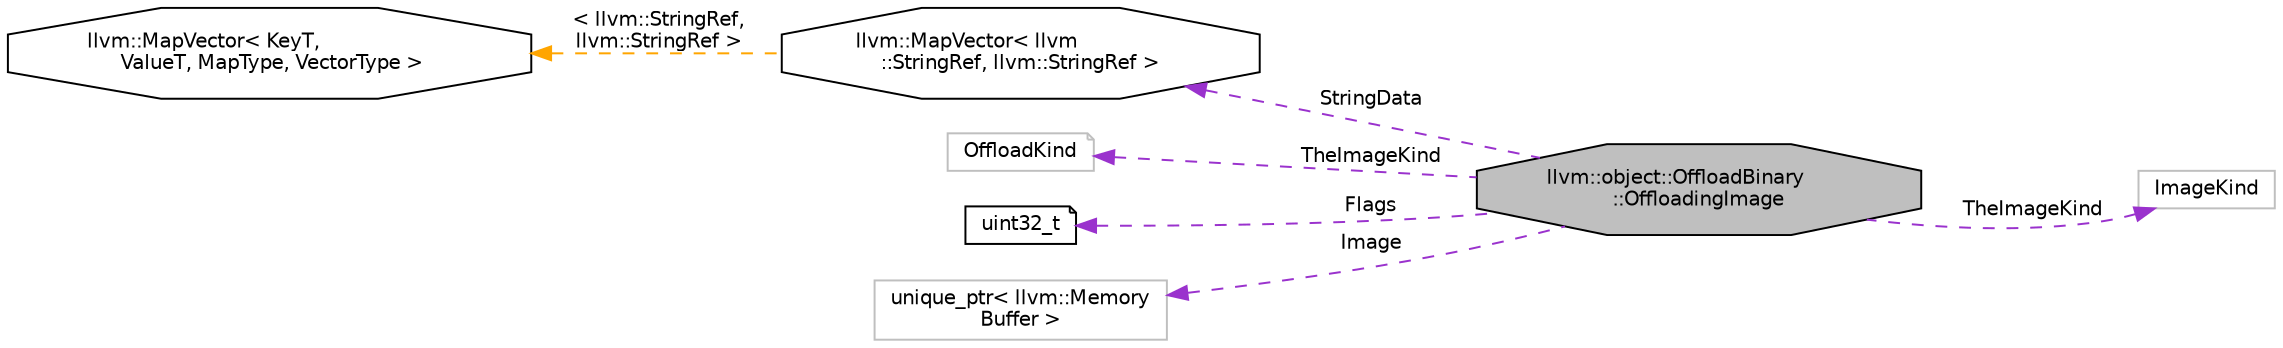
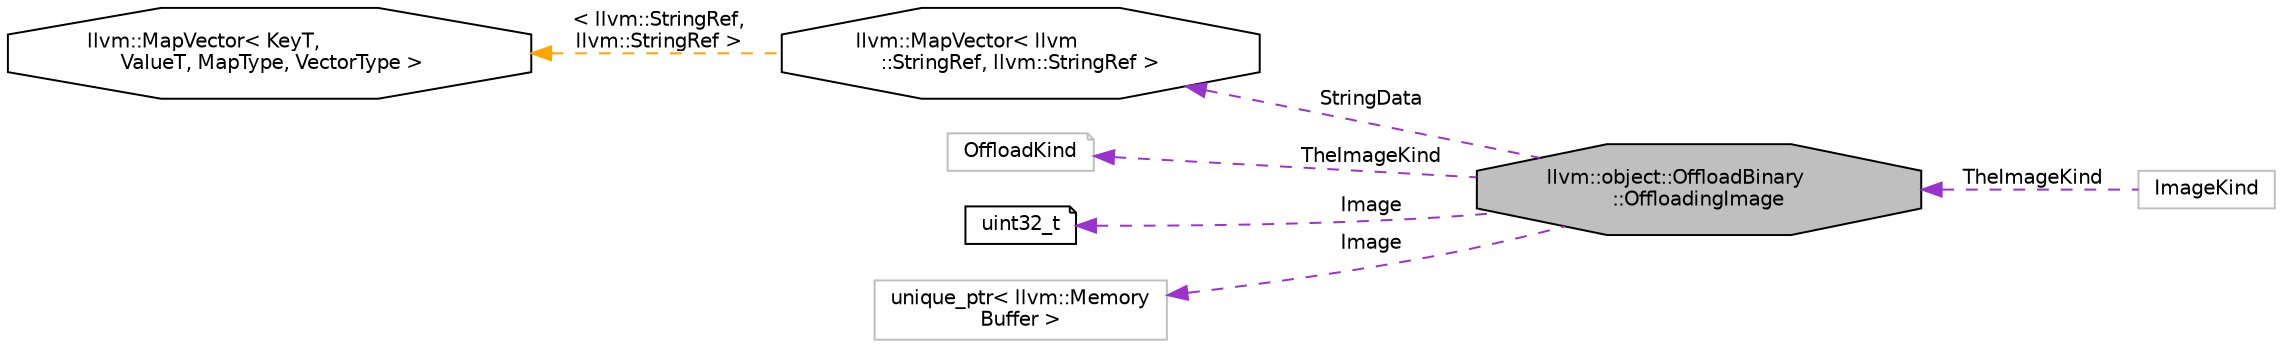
edge "llvm::object::OffloadBinary ::OffloadingImage" -> "uint32_t": label " Flags" -> " Image"
edge "llvm::object::OffloadBinary ::OffloadingImage" -> "ImageKind": reversed
